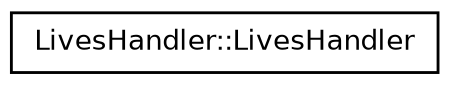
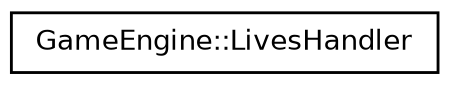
node "LivesHandler::LivesHandler": label "LivesHandler::LivesHandler" -> "GameEngine::LivesHandler"
